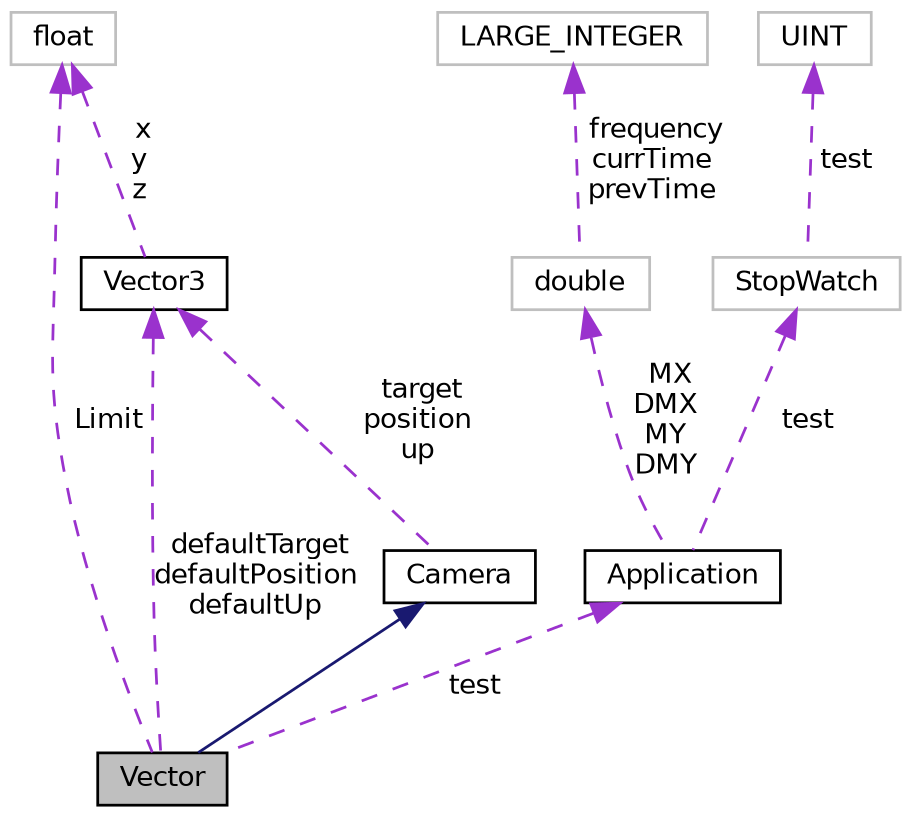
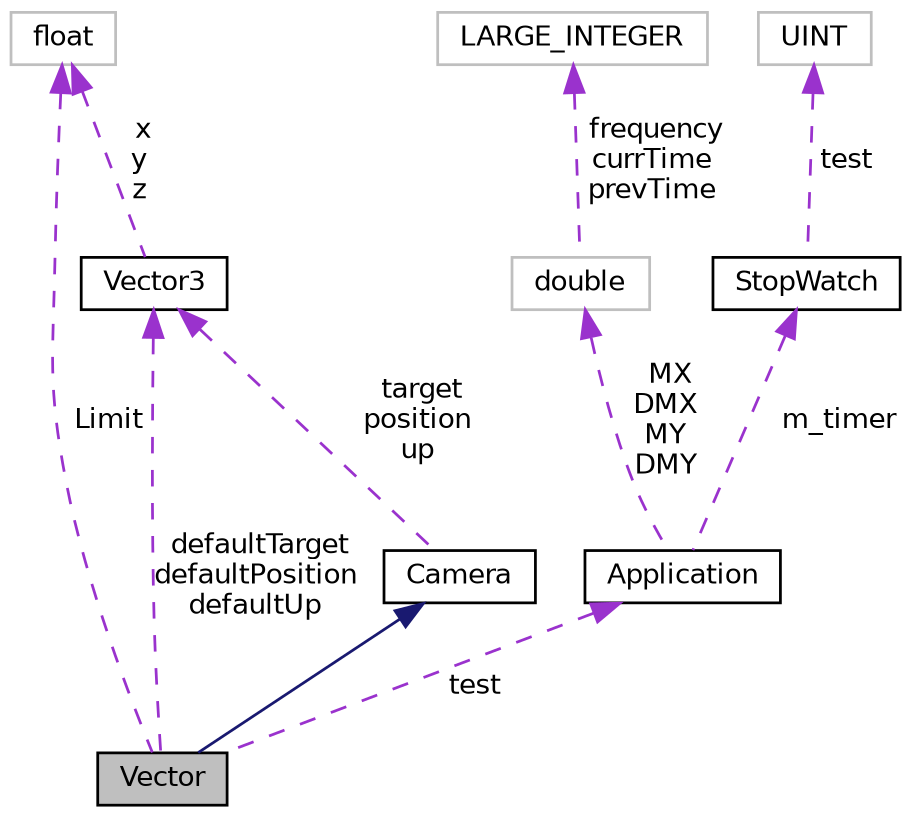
node "StopWatch": color grey75 -> black
edge "Application" -> "StopWatch": label " test" -> " m_timer"
